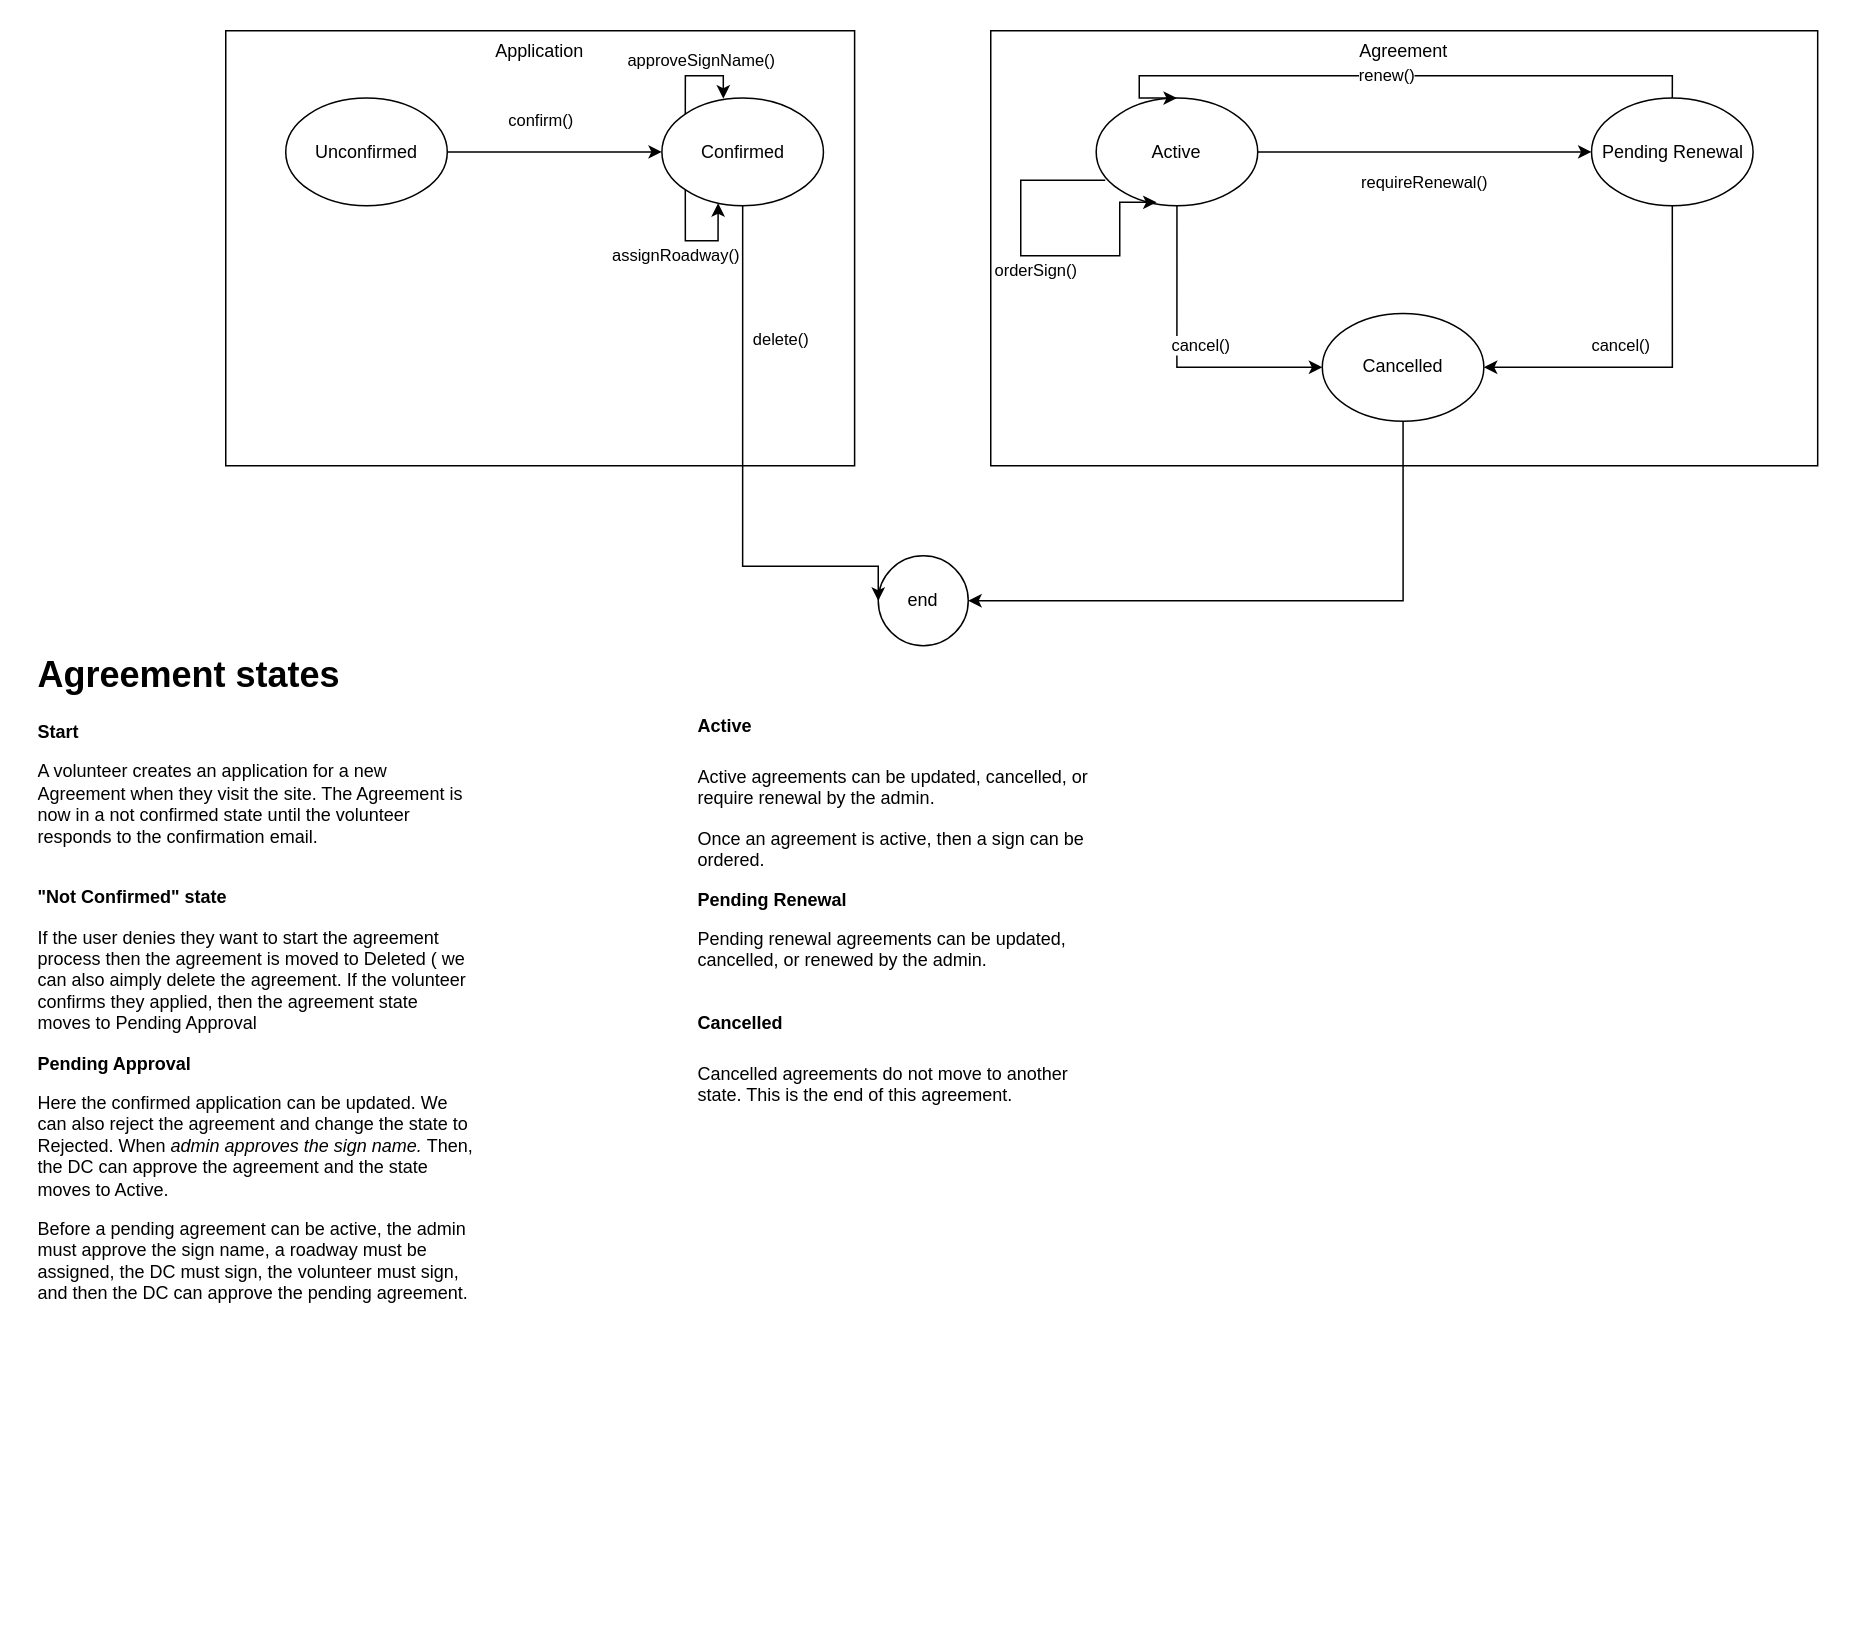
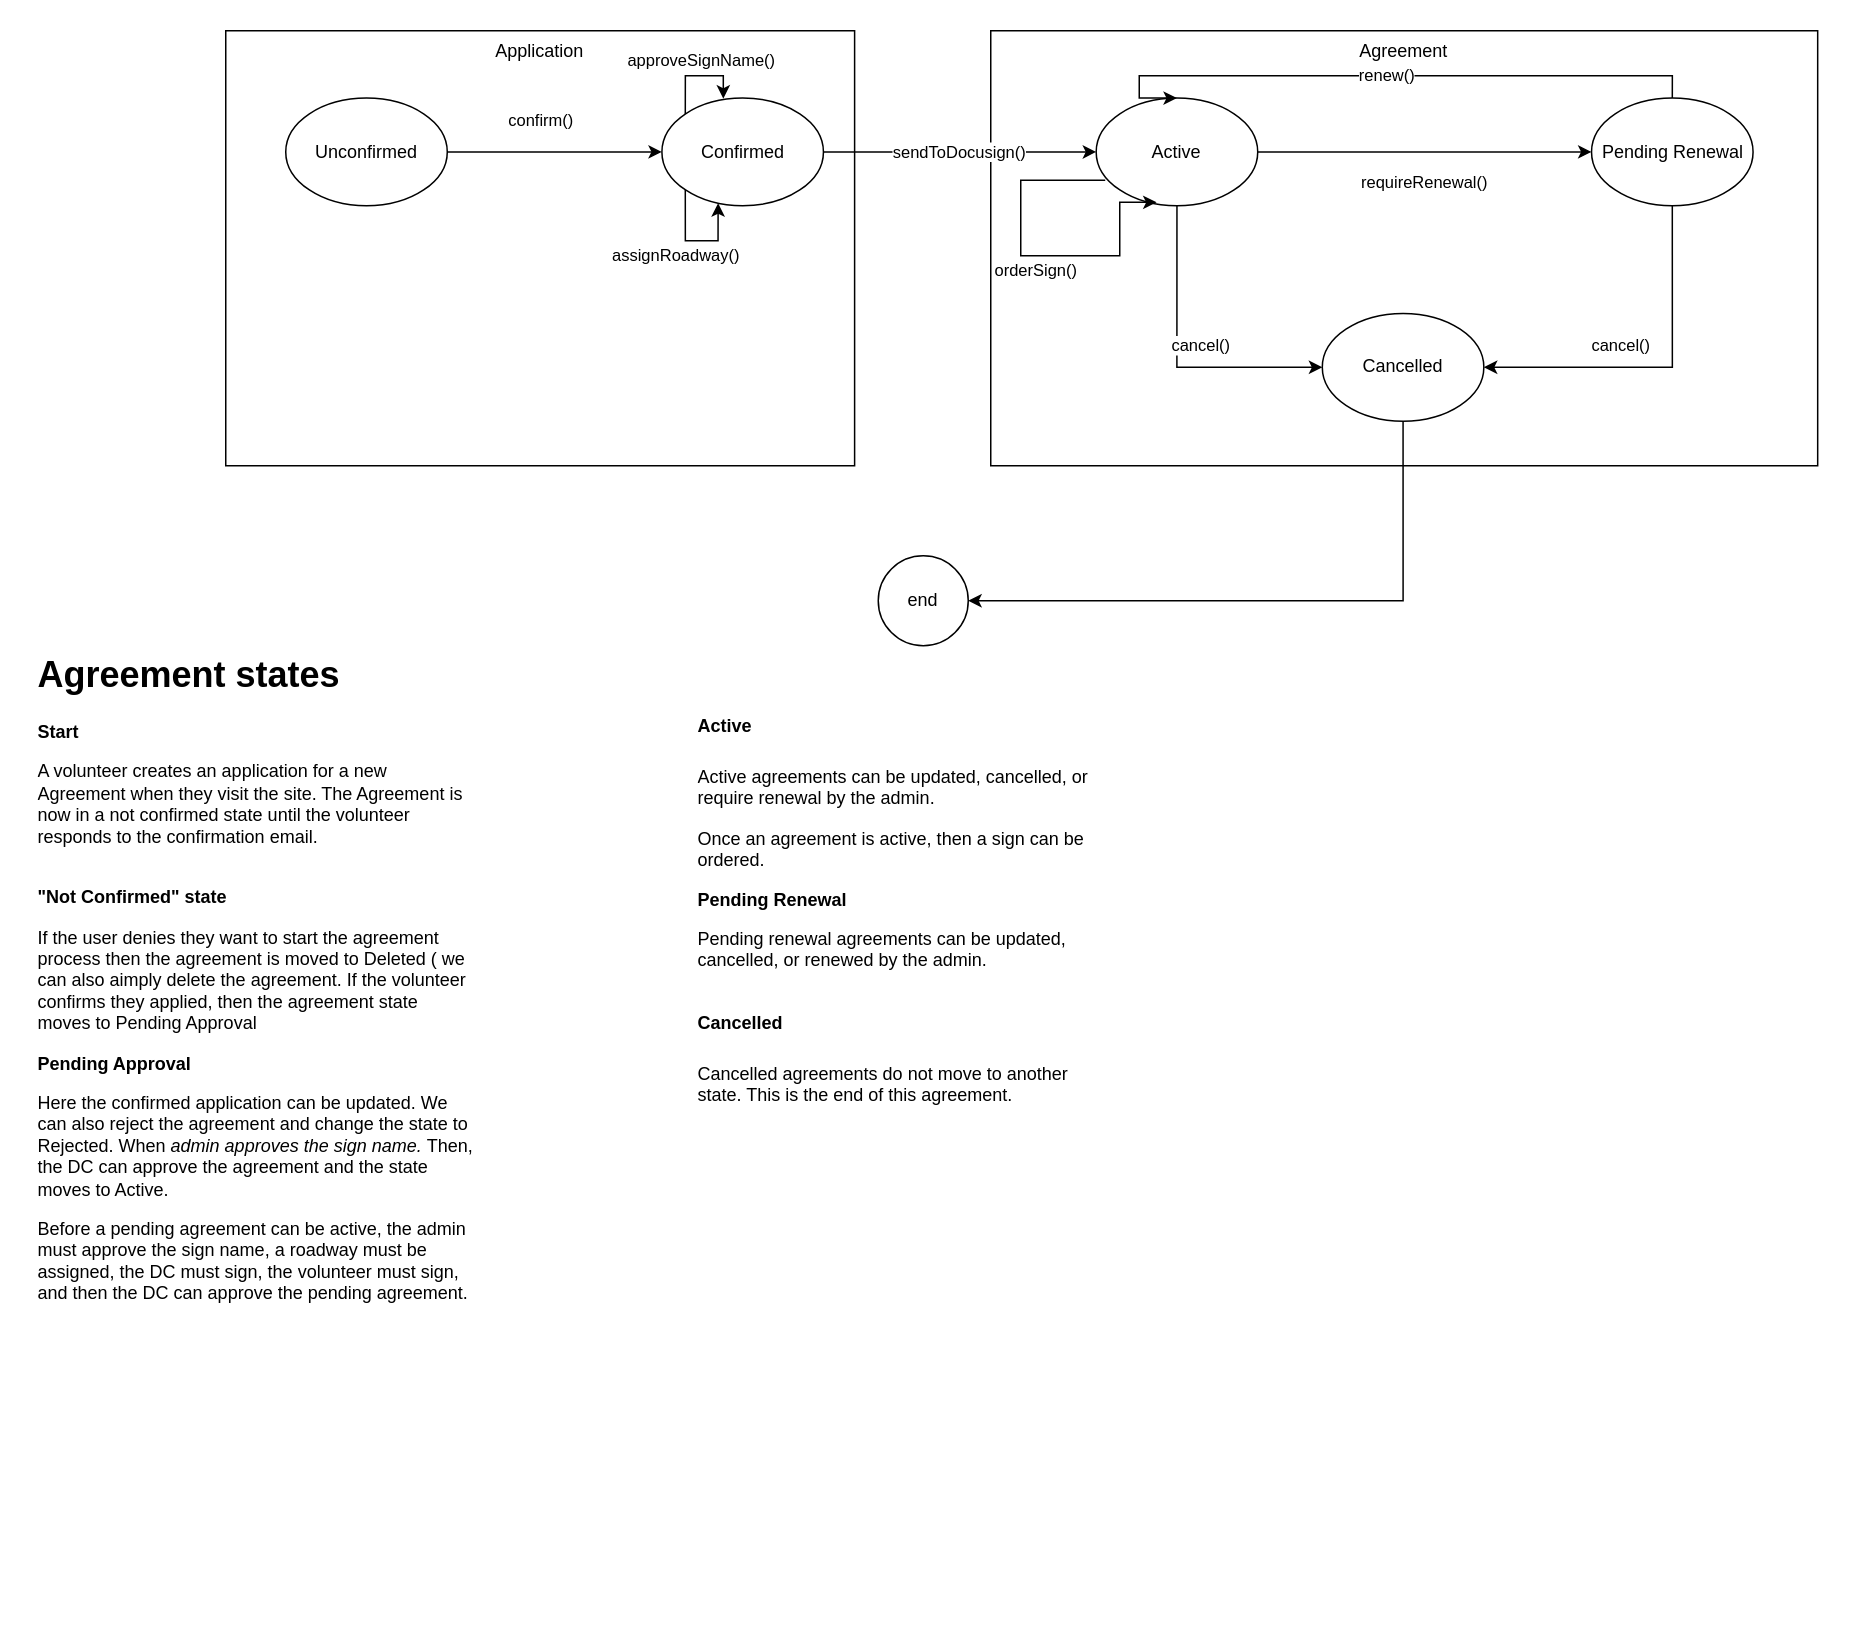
edge "Confirmed" -> "Active": added, label "sendToDocusign()"
edge "Confirmed" -> "end": removed, label "delete()"
